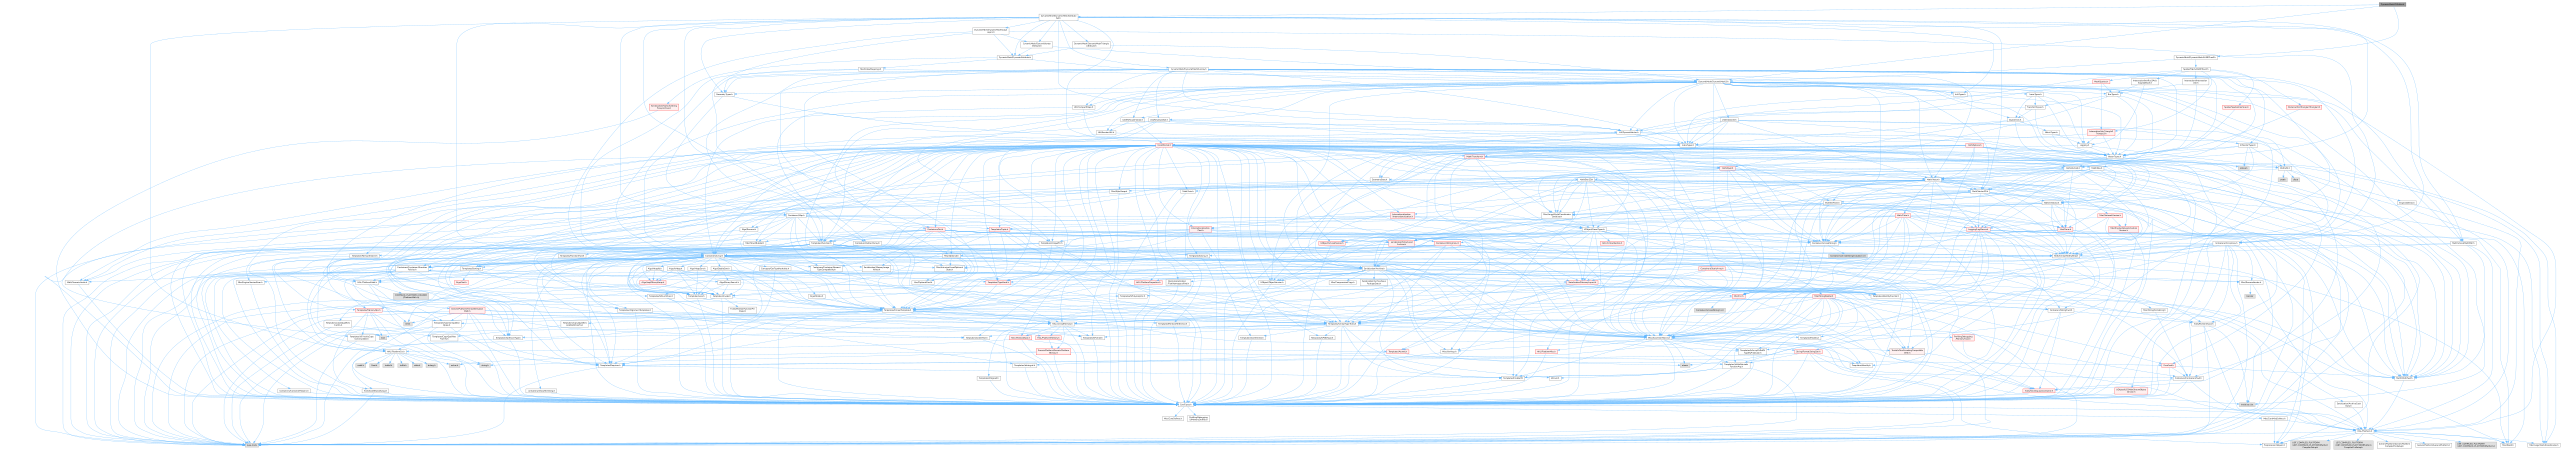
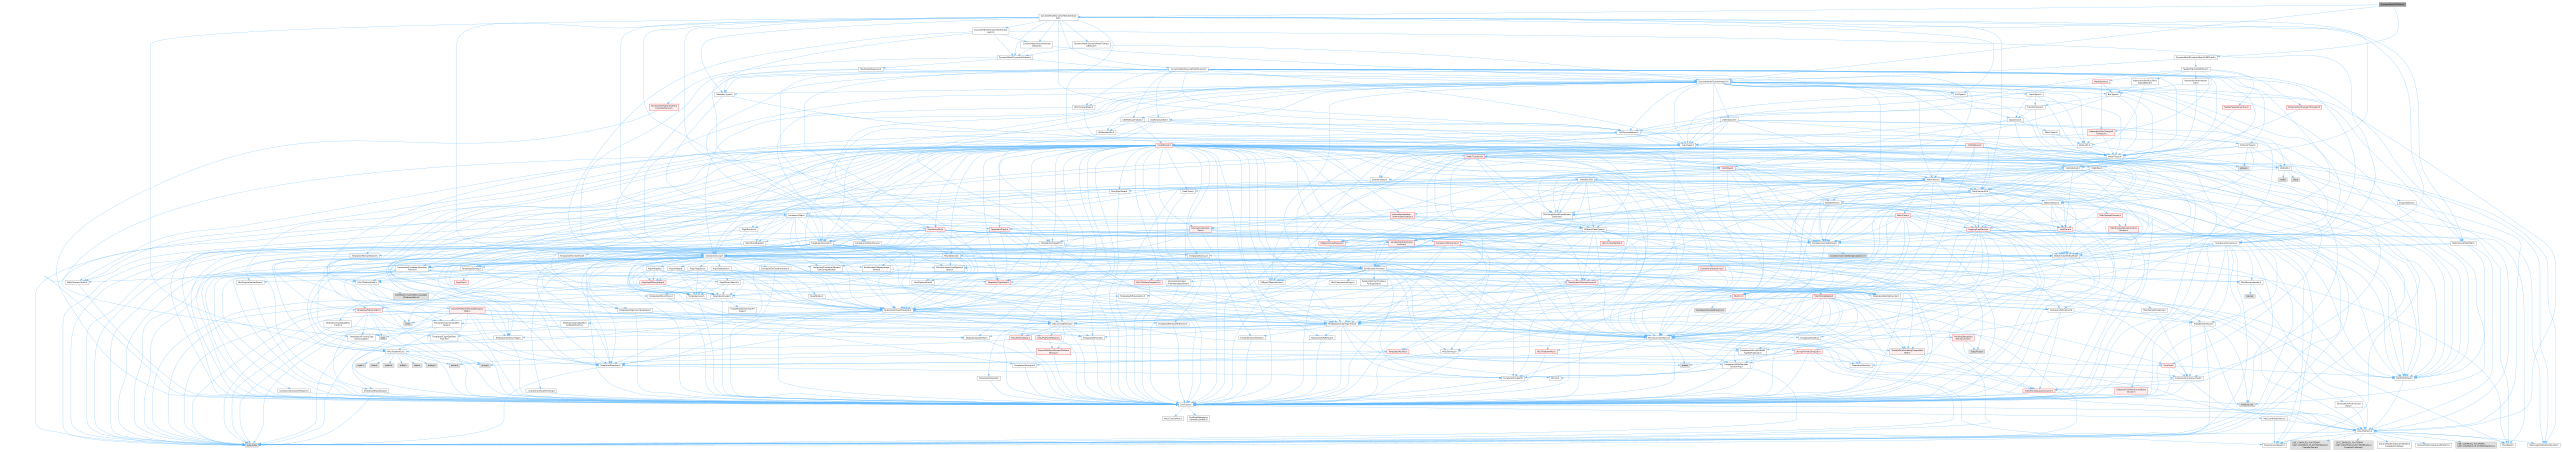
node "Serialization/NameAsString ProxyArchive.h": label "Serialization/NameAsString ProxyArchive.h" -> "Serialization/NameAsString AssertionMacros.h"
node "Logging.h": label "Logging.h" -> "VectorUtil.h"
node "Trace/Trace.h": added
